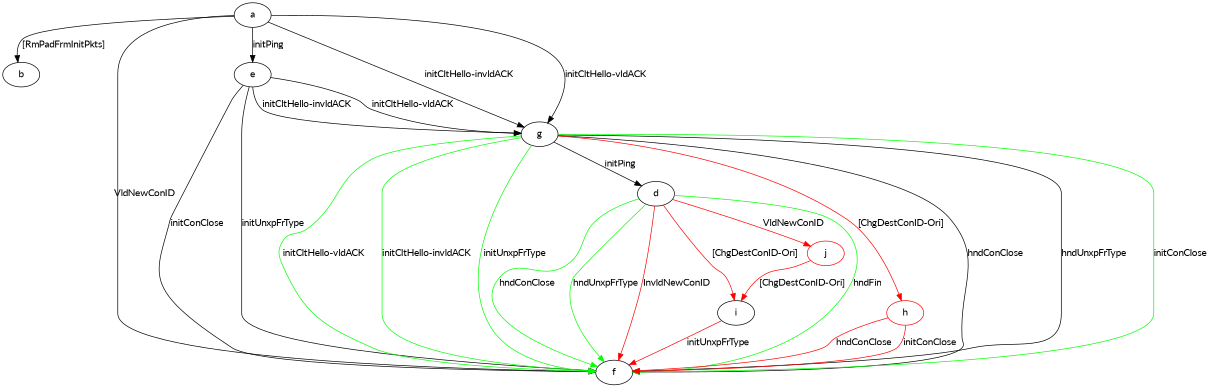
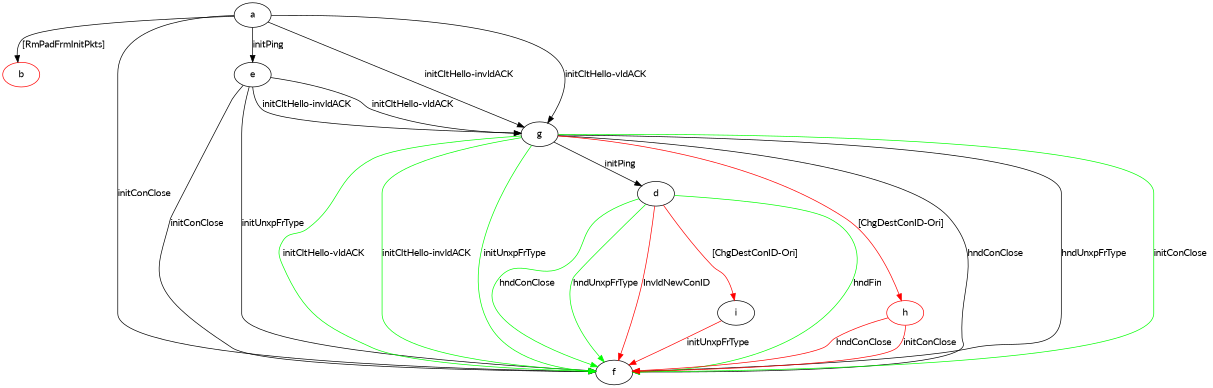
node "b": color black -> red
edge "a" -> "f": label "VldNewConID " -> "initConClose "
node "j": removed
